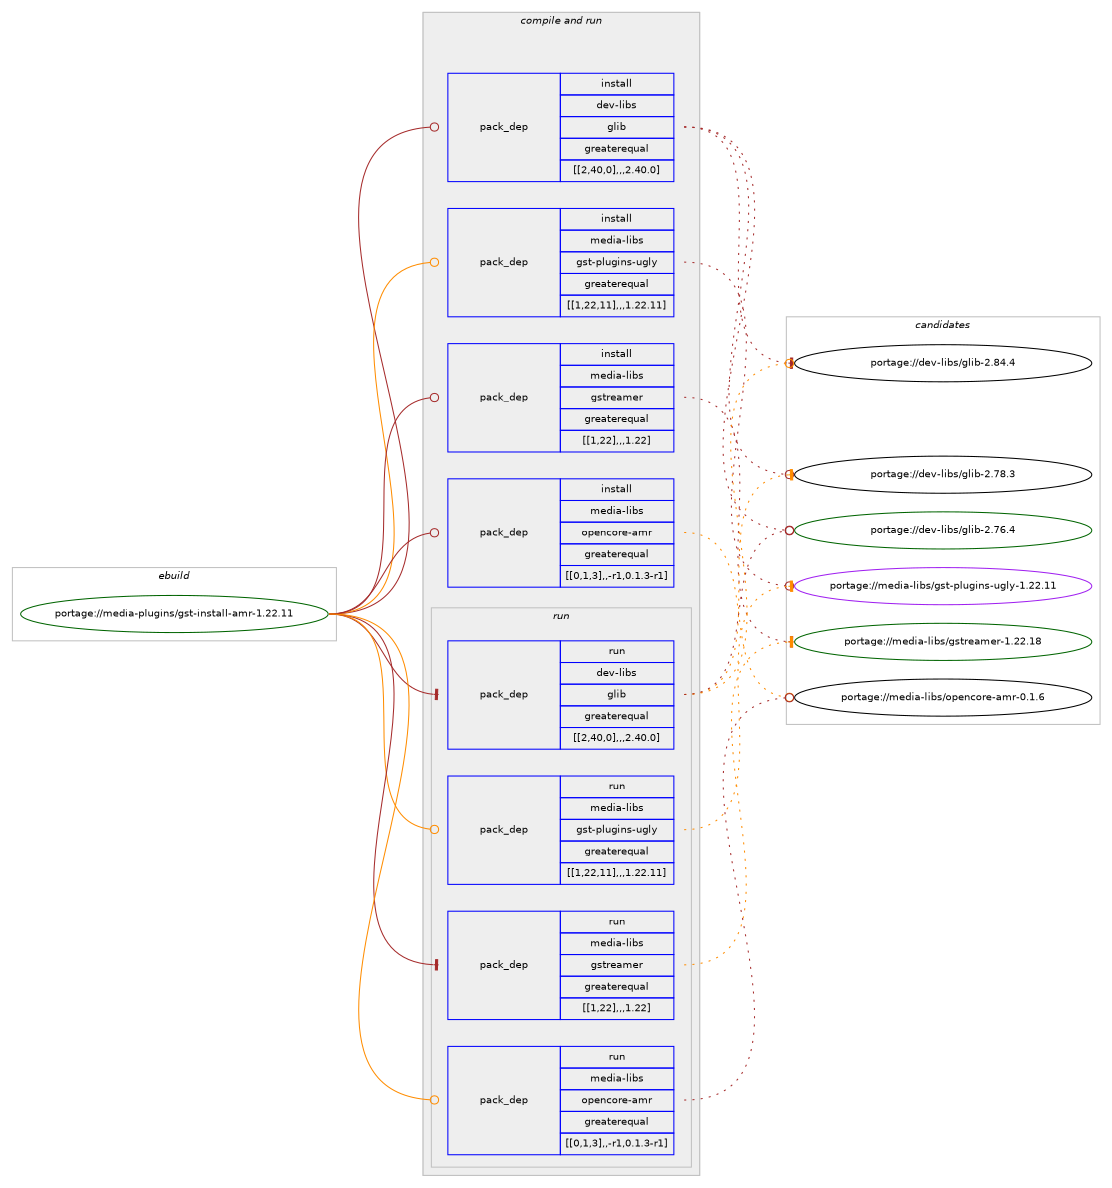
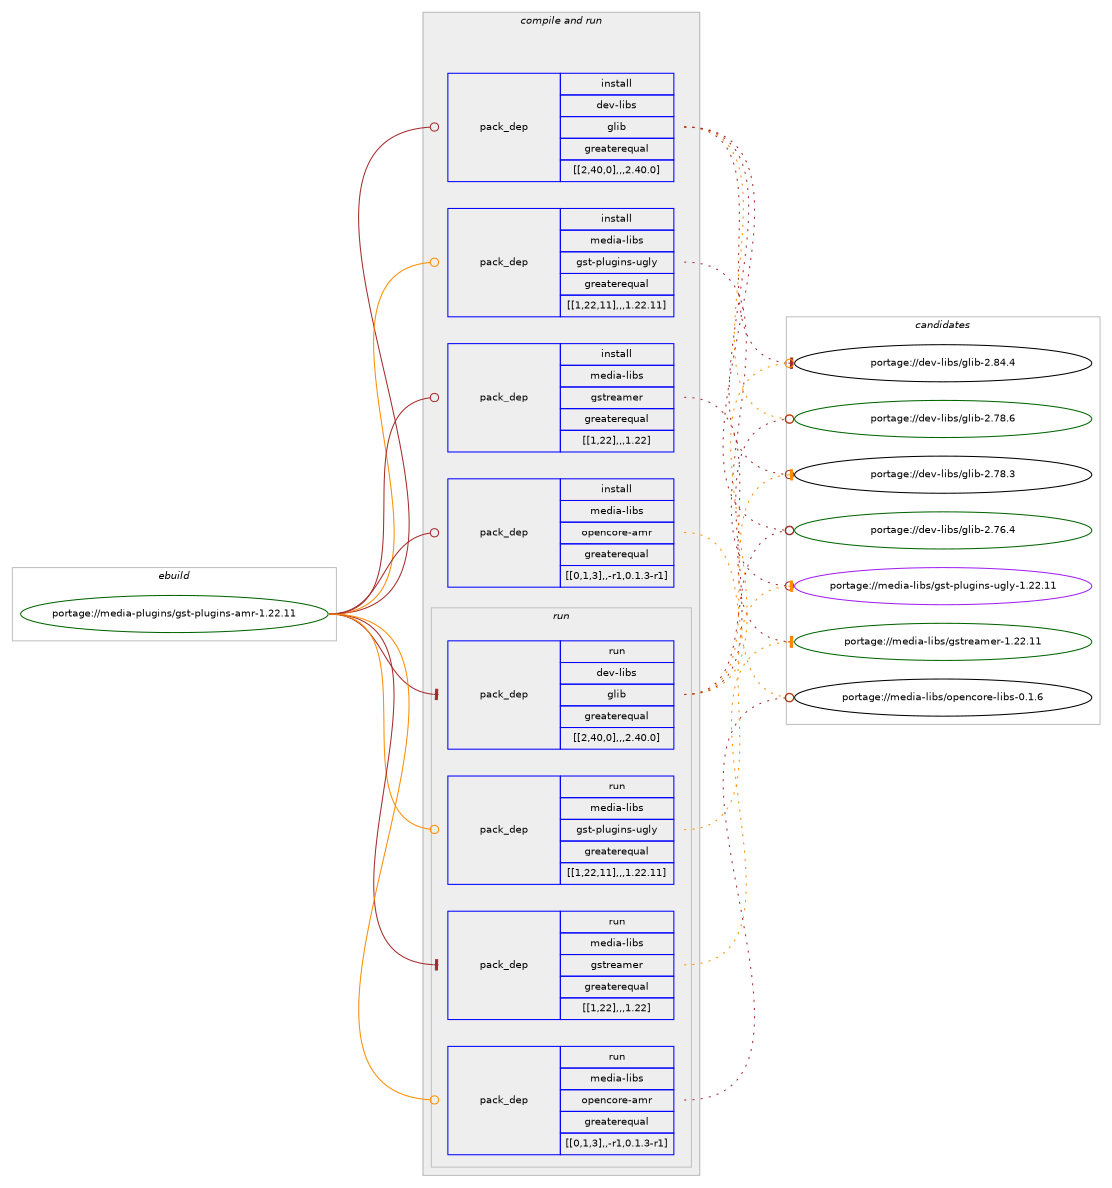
node "portage://dev-libs/glib-2.78.6": added
node "portage://media-plugins/gst-install-amr-1.22.11": label "portage://media-plugins/gst-install-amr-1.22.11" -> "portage://media-plugins/gst-plugins-amr-1.22.11"
node "portage://media-libs/gstreamer-1.22.18": label "portage://media-libs/gstreamer-1.22.18" -> "portage://media-libs/gstreamer-1.22.11"
node "portage://media-libs/opencore-amr-0.1.6": label "portage://media-libs/opencore-amr-0.1.6" -> "portage://media-libs/opencore-libs-0.1.6"
